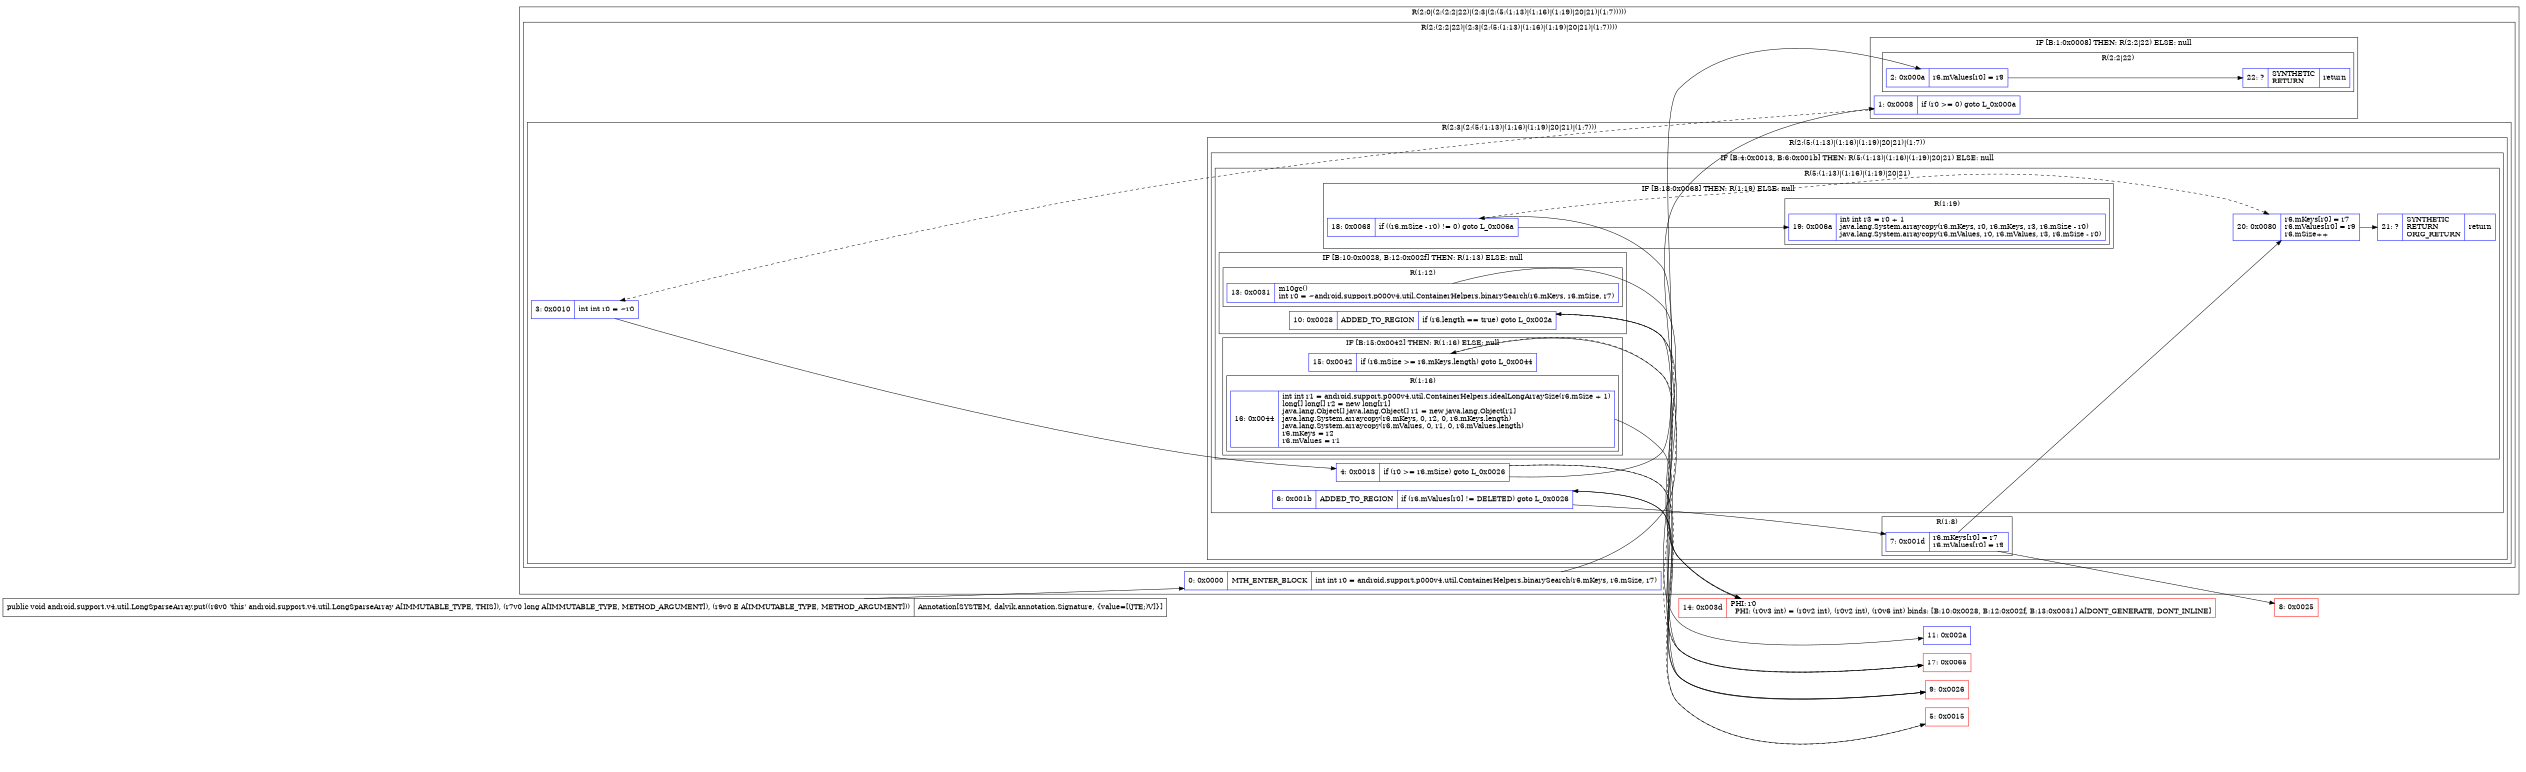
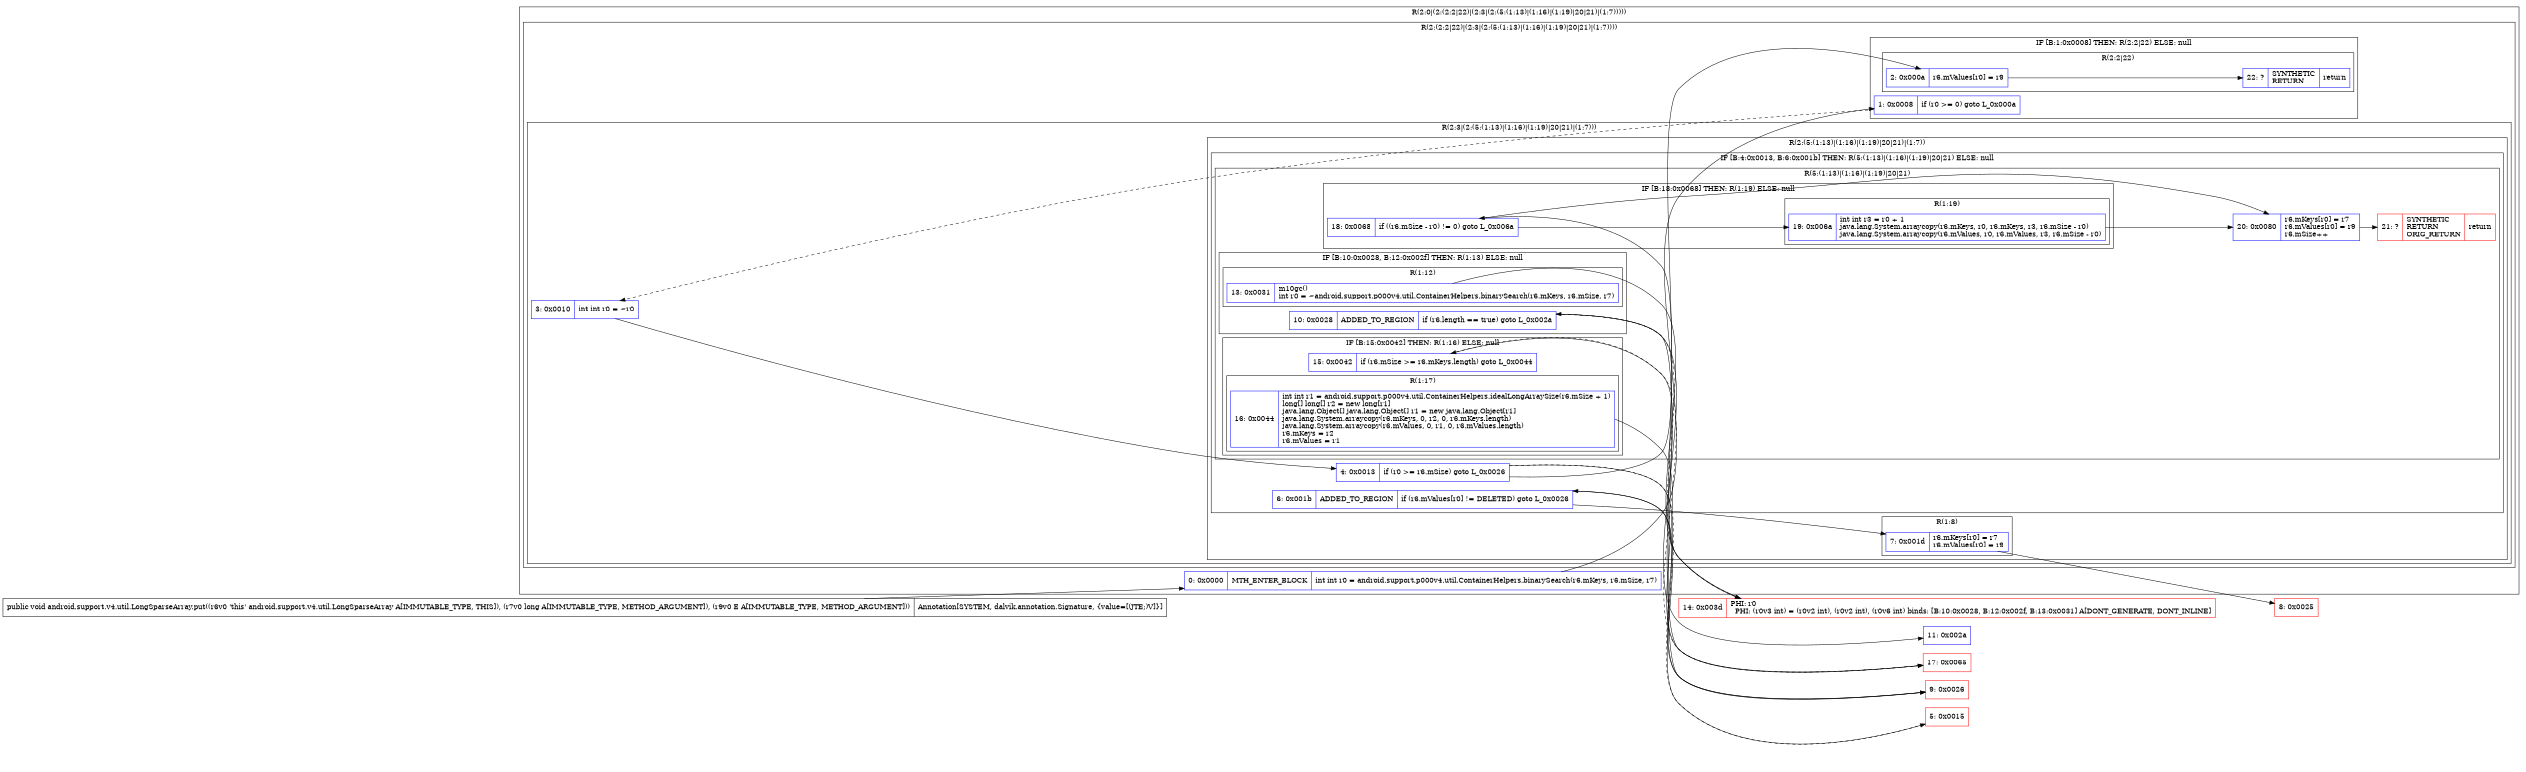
edge "18: 0x0068" -> "20: 0x0080": style dashed -> solid
node "21: ?": color blue -> red
cluster "R(1:16)": label "R(1:16)" -> "R(1:17)"
edge "7: 0x001d" -> "20: 0x0080": now "19: 0x006a" -> "20: 0x0080"
